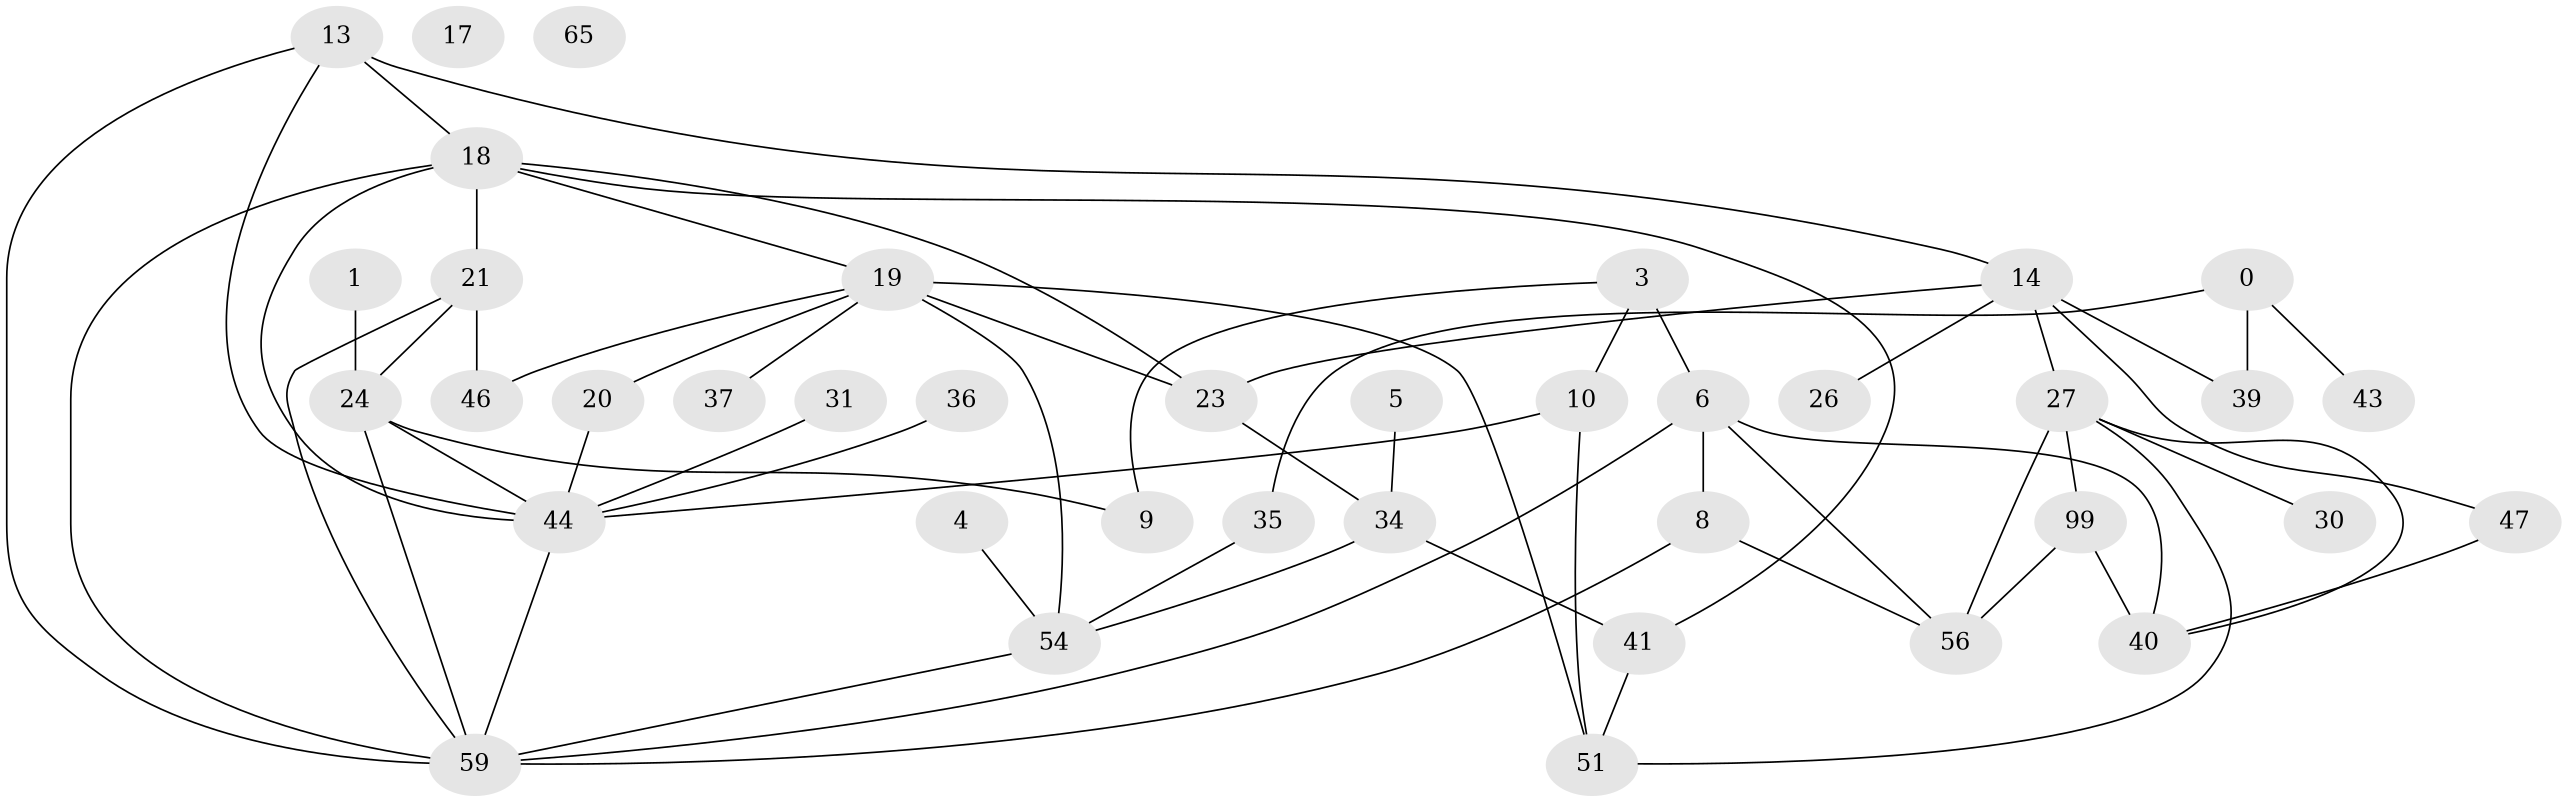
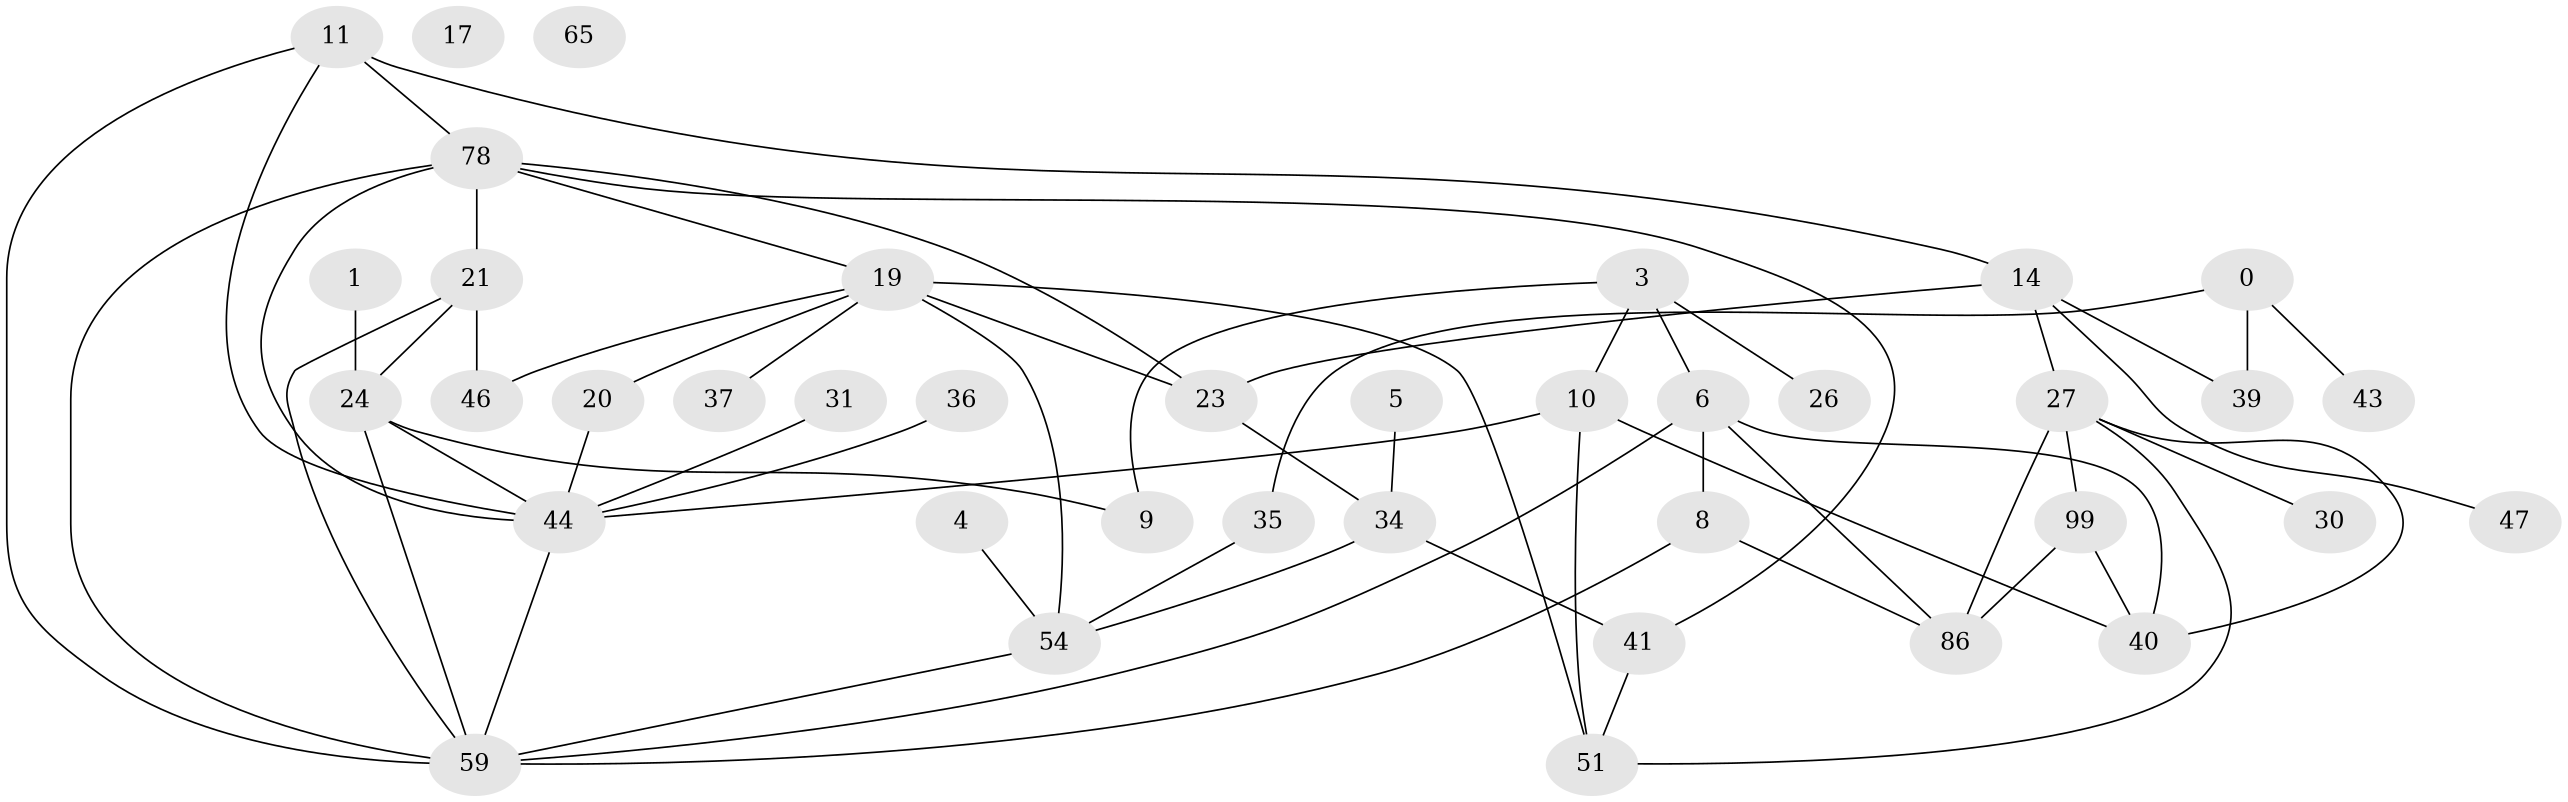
node "13": label "13" -> "11"
node "18": label "18" -> "78"
edge "14" -- "26": now "3" -- "26"
edge "47" -- "40": now "10" -- "40"
node "56": label "56" -> "86"
